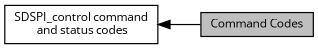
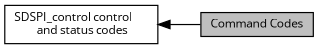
node "SDSPI_control command and status codes": label "SDSPI_control command and status codes" -> "SDSPI_control control and status codes"
